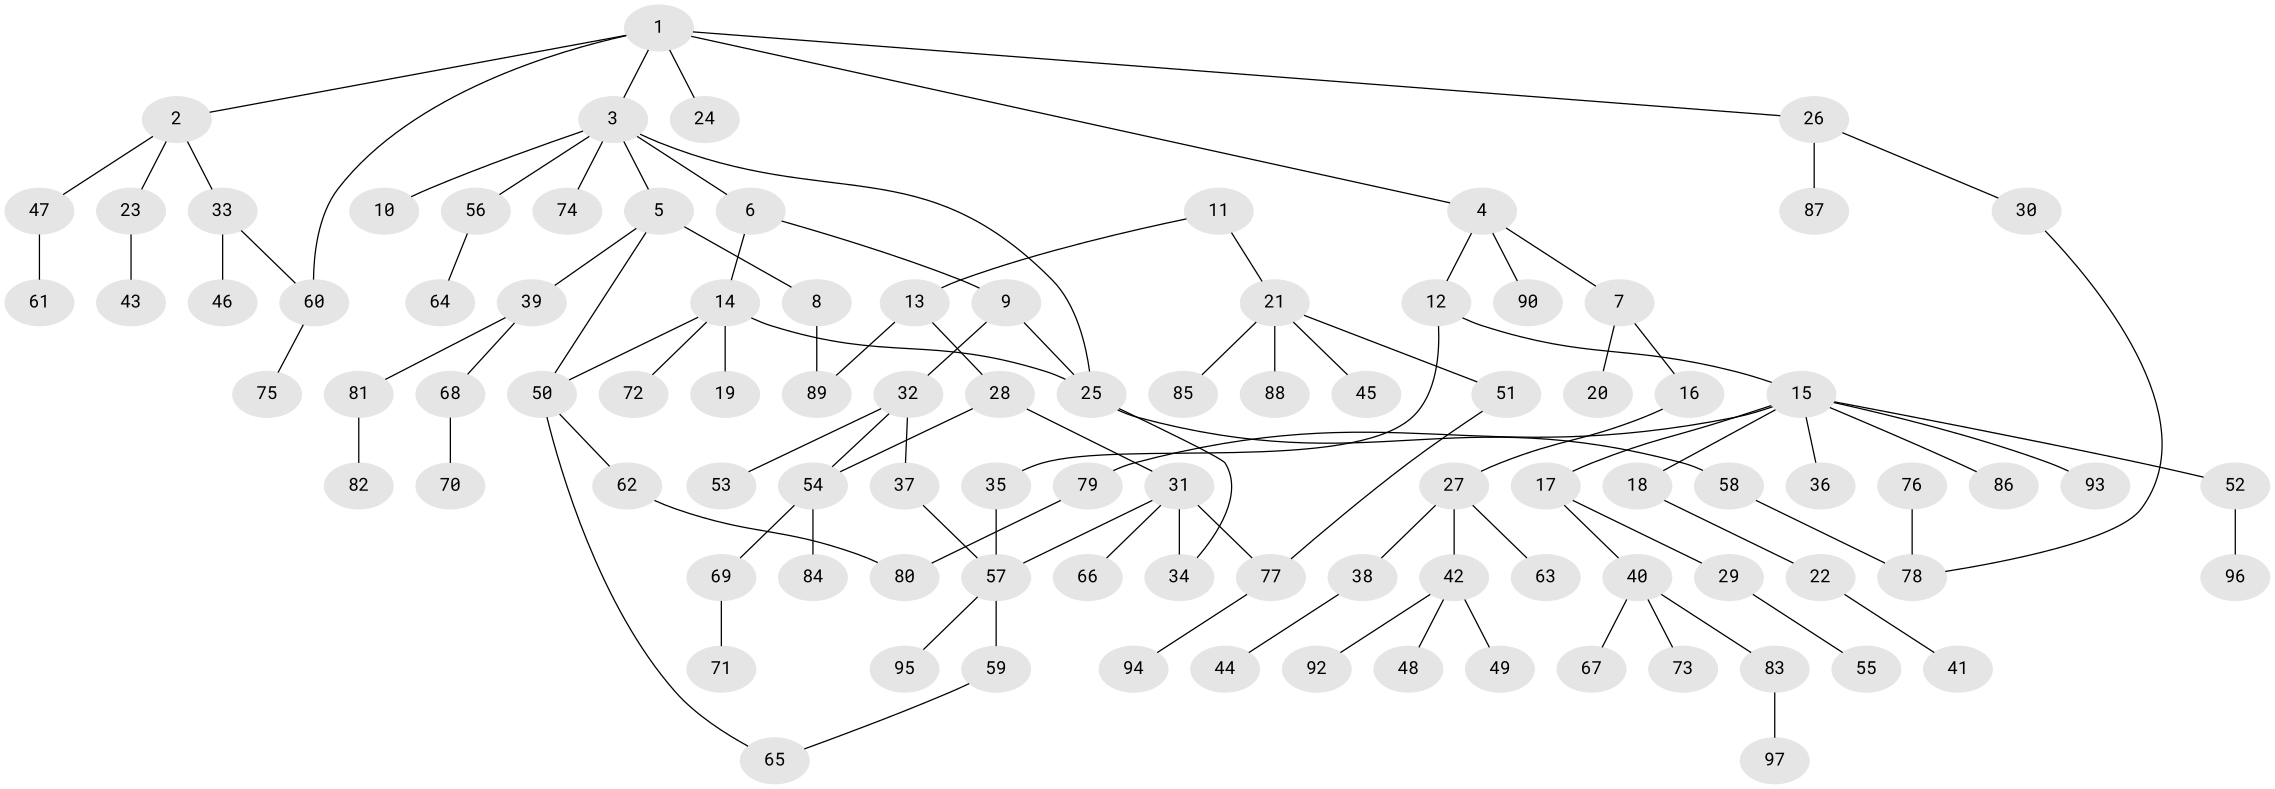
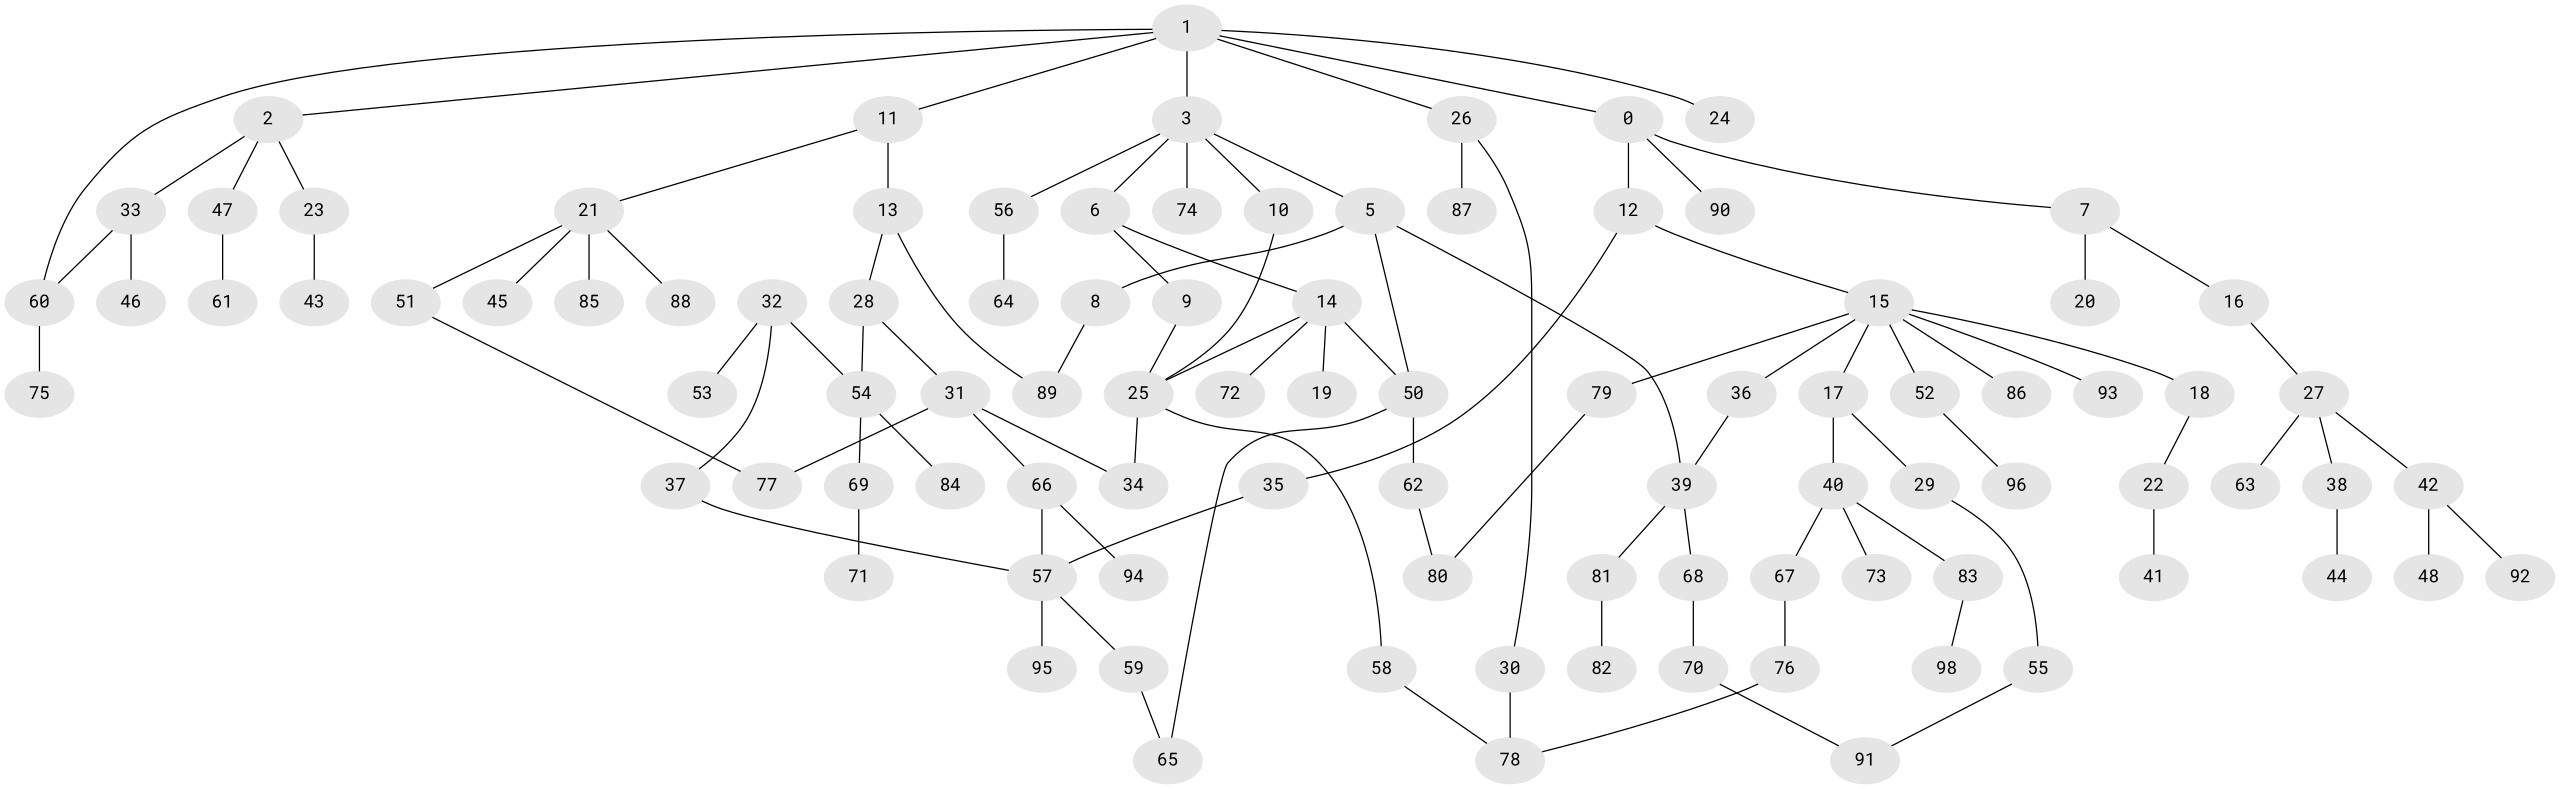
edge "1" -- "11": added
edge "3" -- "25": now "10" -- "25"
node "4": label "4" -> "0"
edge "9" -- "32": removed
edge "36" -- "39": added
edge "31" -- "57": now "66" -- "57"
edge "77" -- "94": now "66" -- "94"
edge "67" -- "76": added
node "49": removed
node "97": label "97" -> "98"
node "91": added
